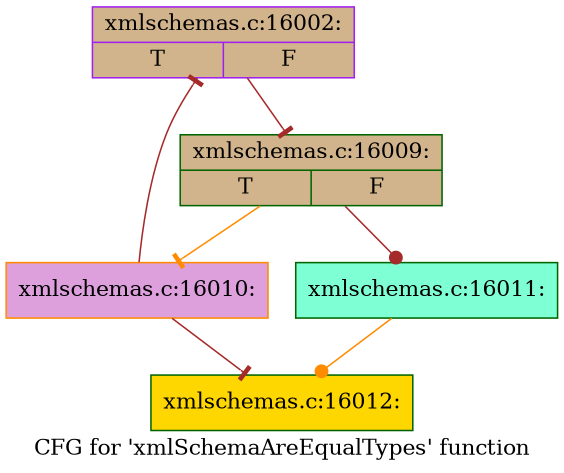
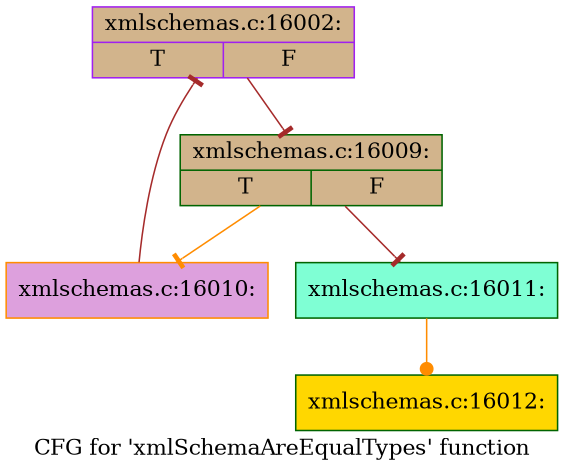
edge "xmlschemas.c:16009:" -> "xmlschemas.c:16011:": arrowhead dot -> tee
edge "xmlschemas.c:16010:" -> "xmlschemas.c:16012:": removed
